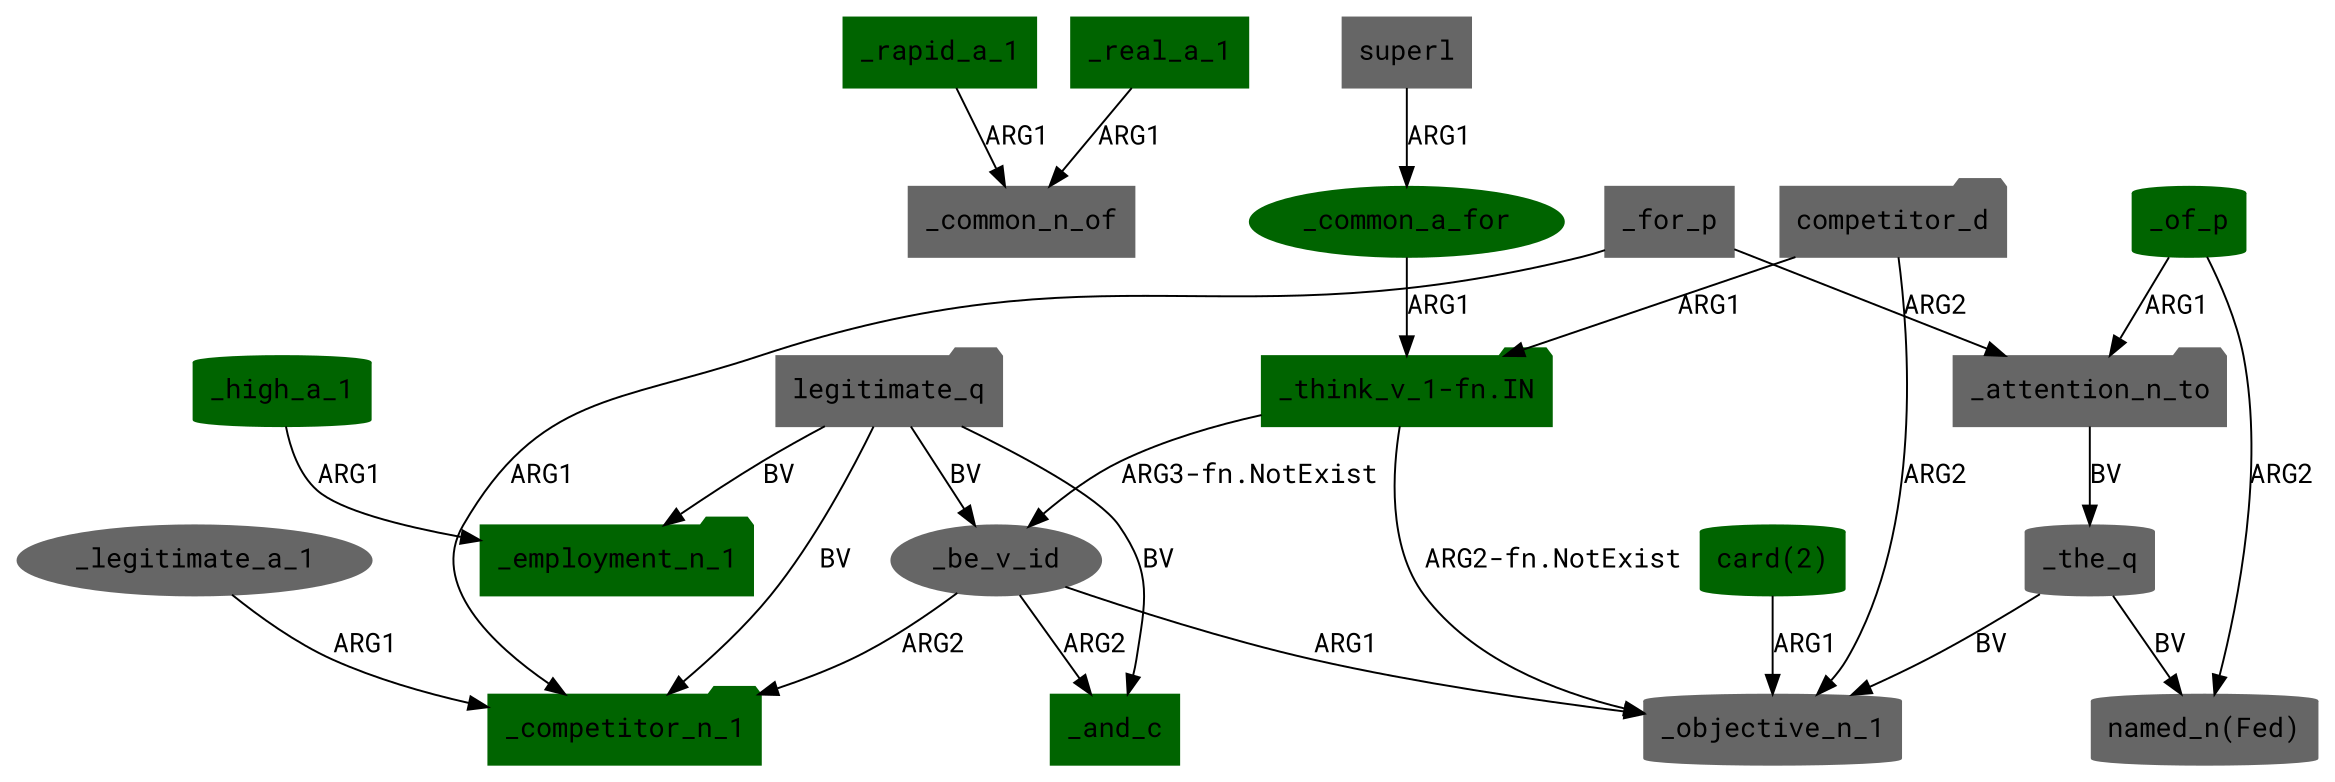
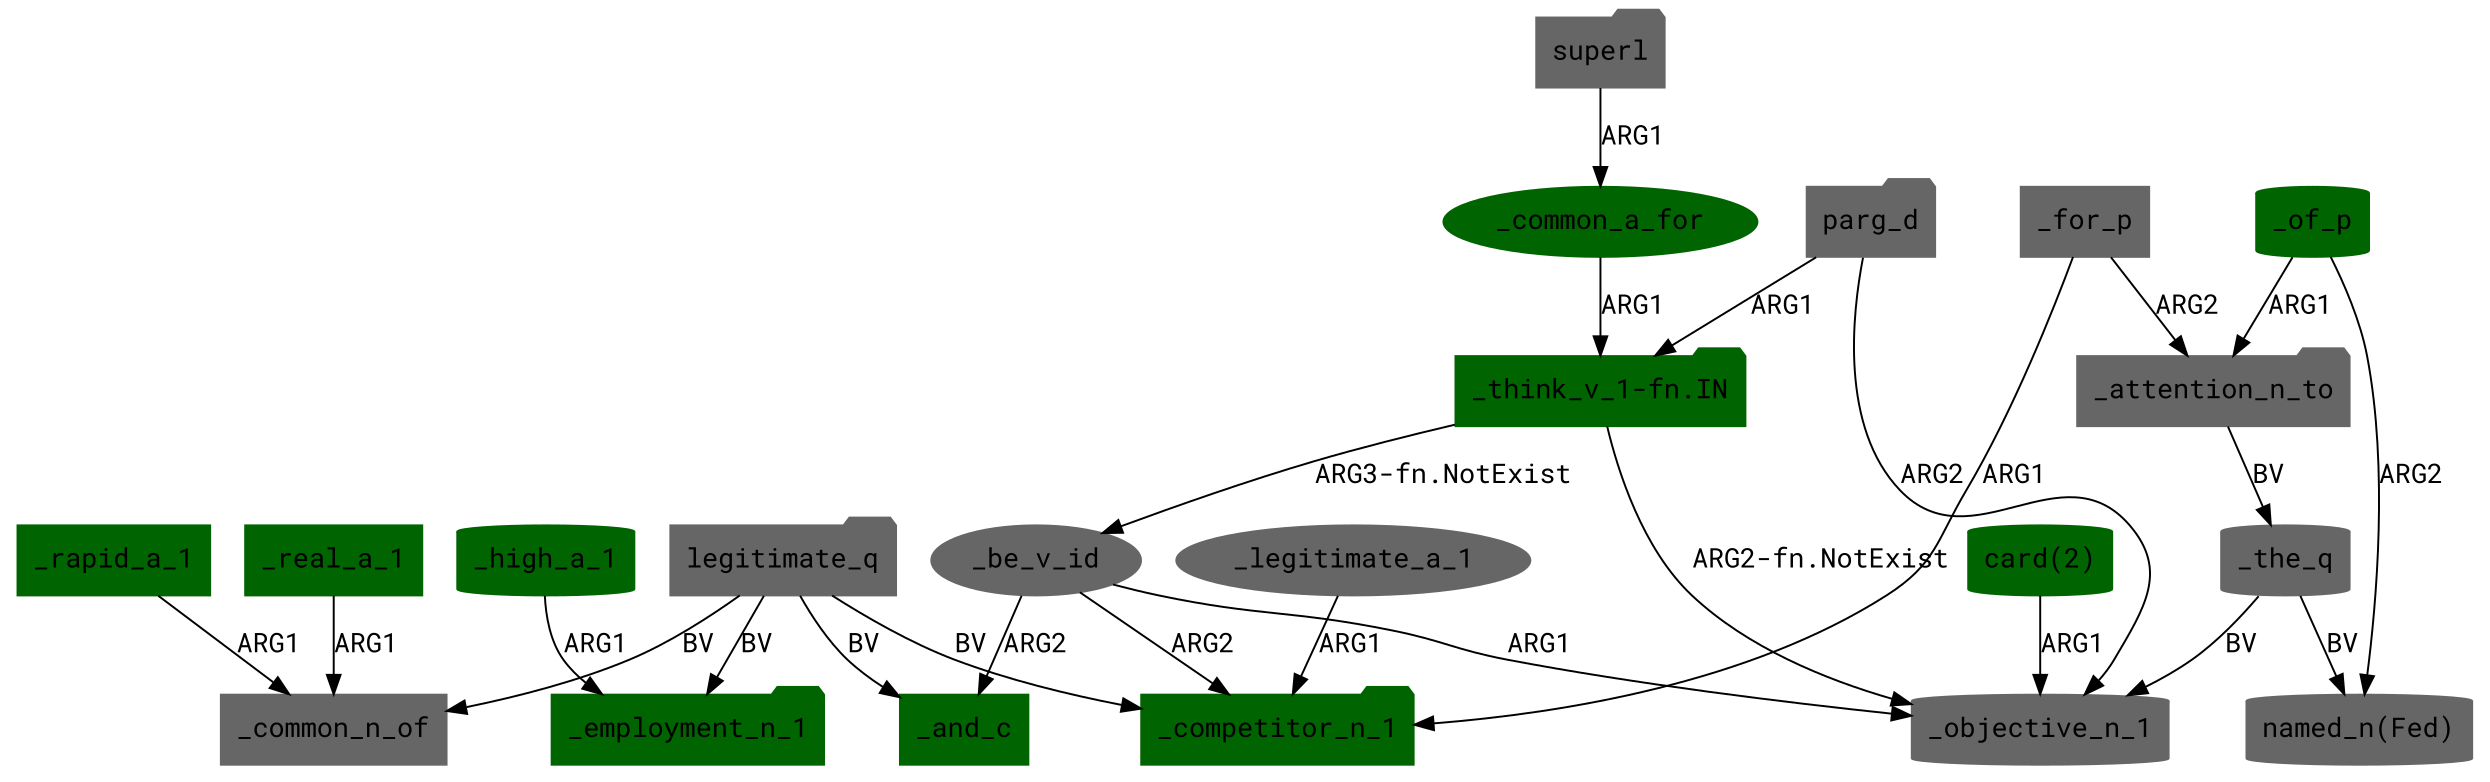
node "superl": shape box -> folder
node "competitor_d": label "competitor_d" -> "parg_d"
edge "legitimate_q" -> "_be_v_id": now "legitimate_q" -> "_common_n_of"
